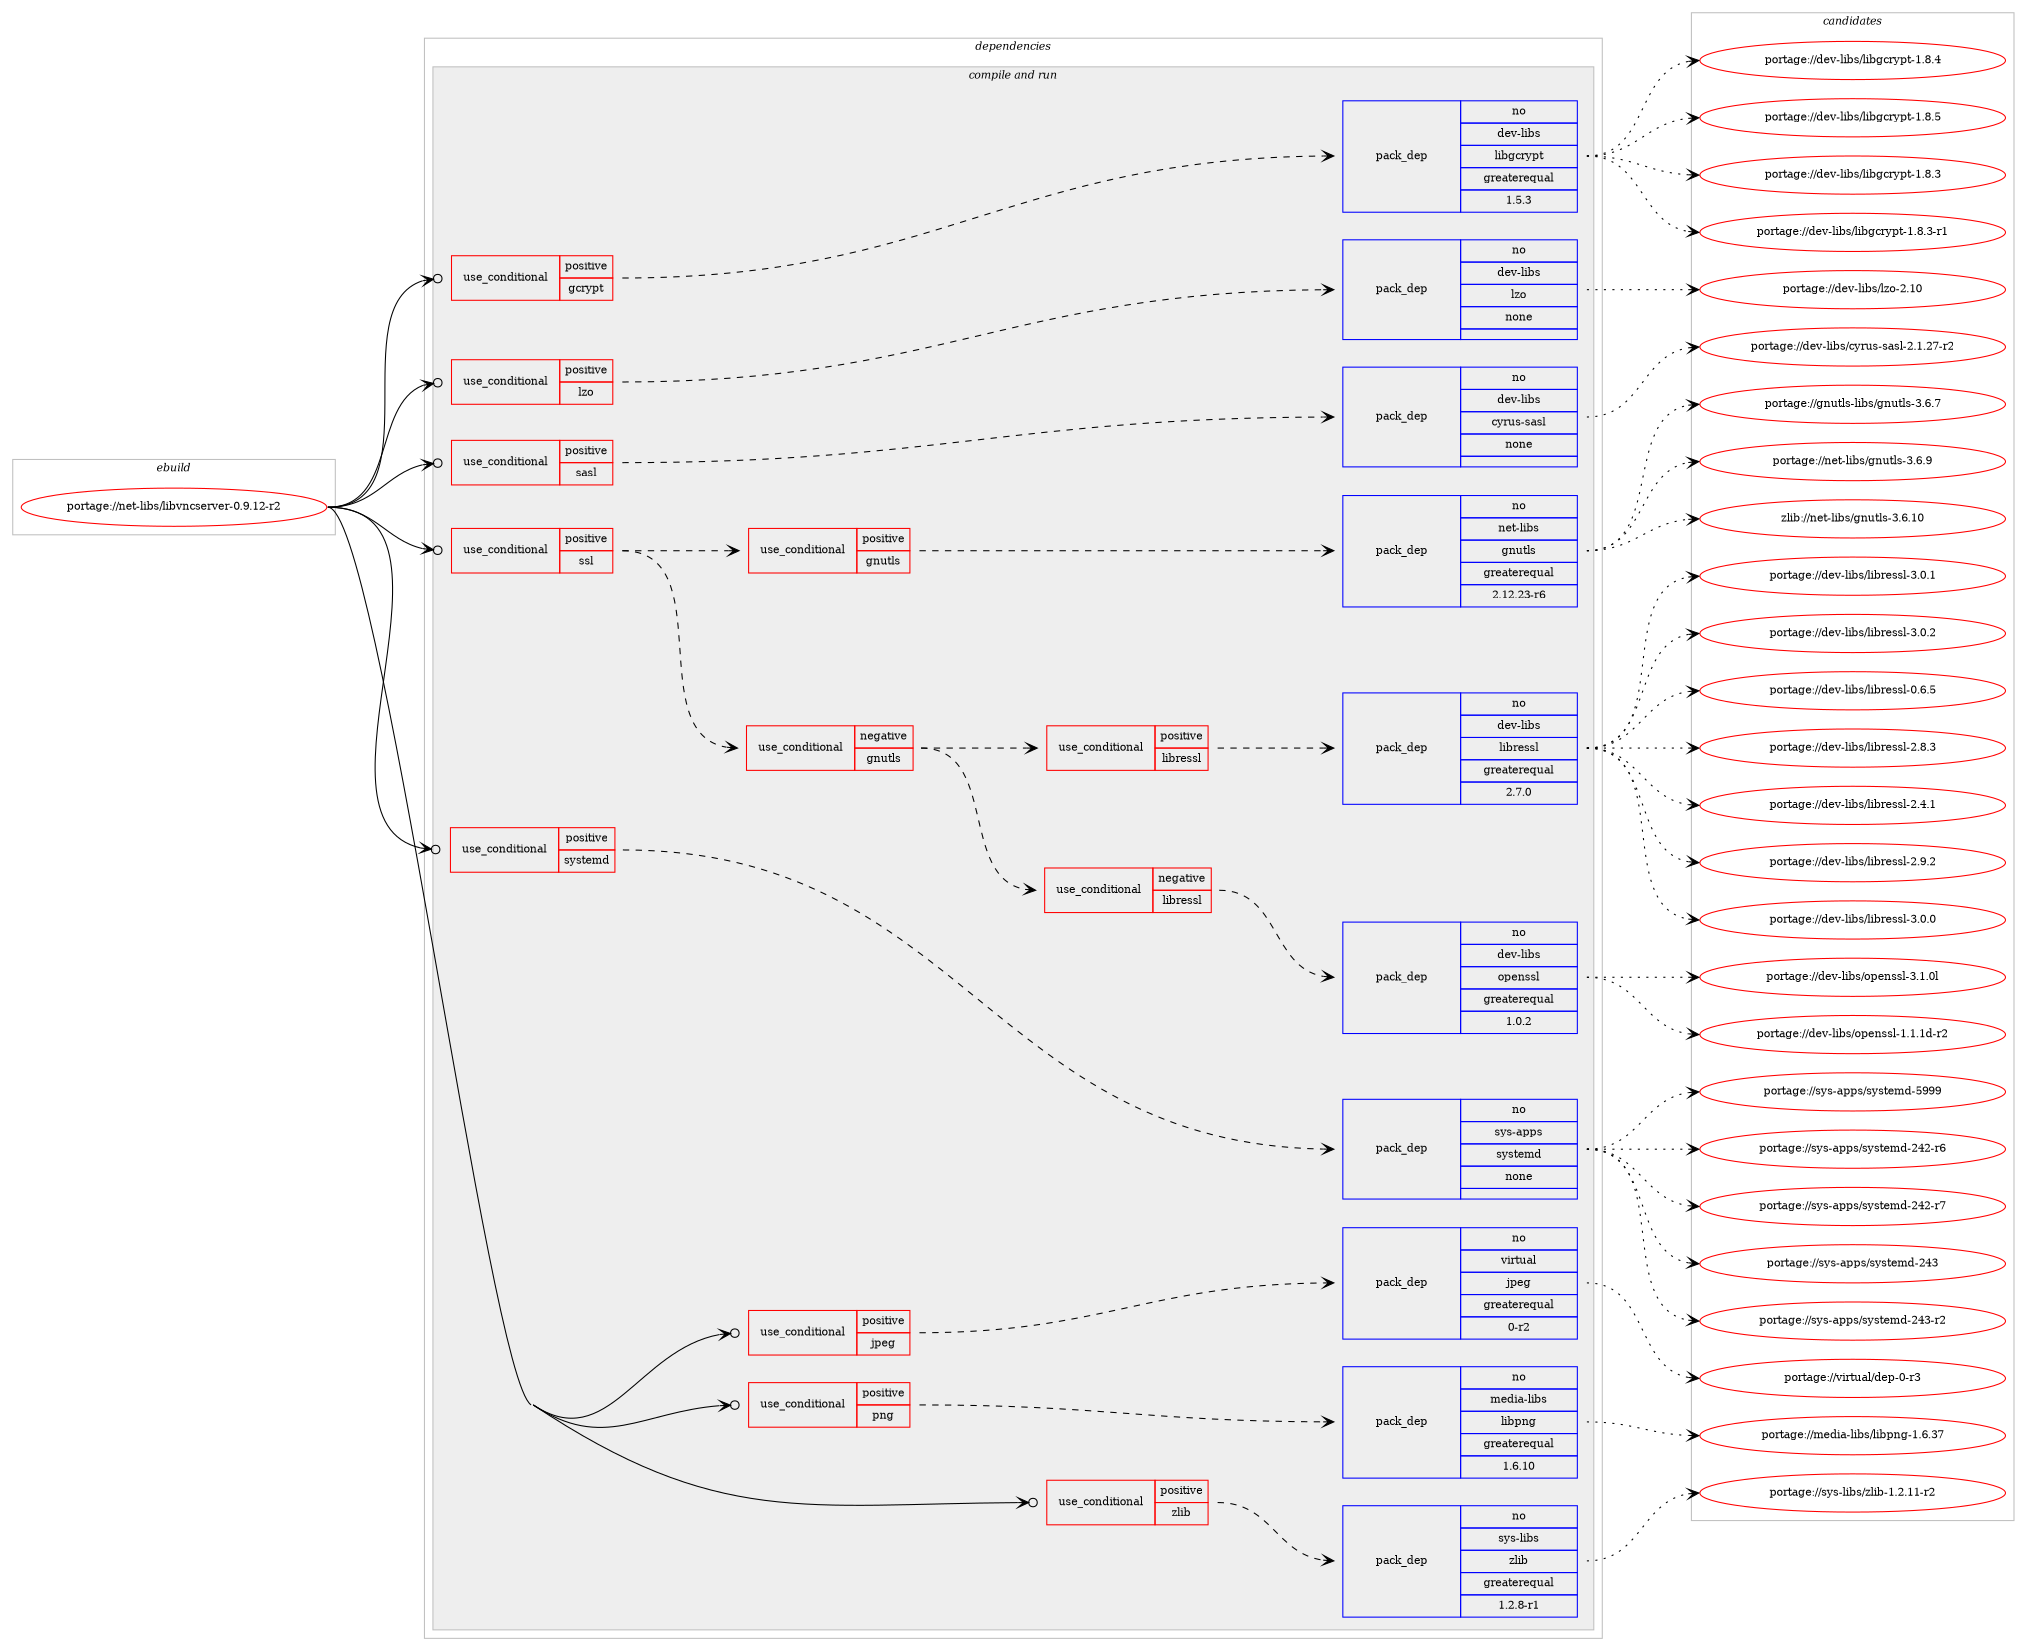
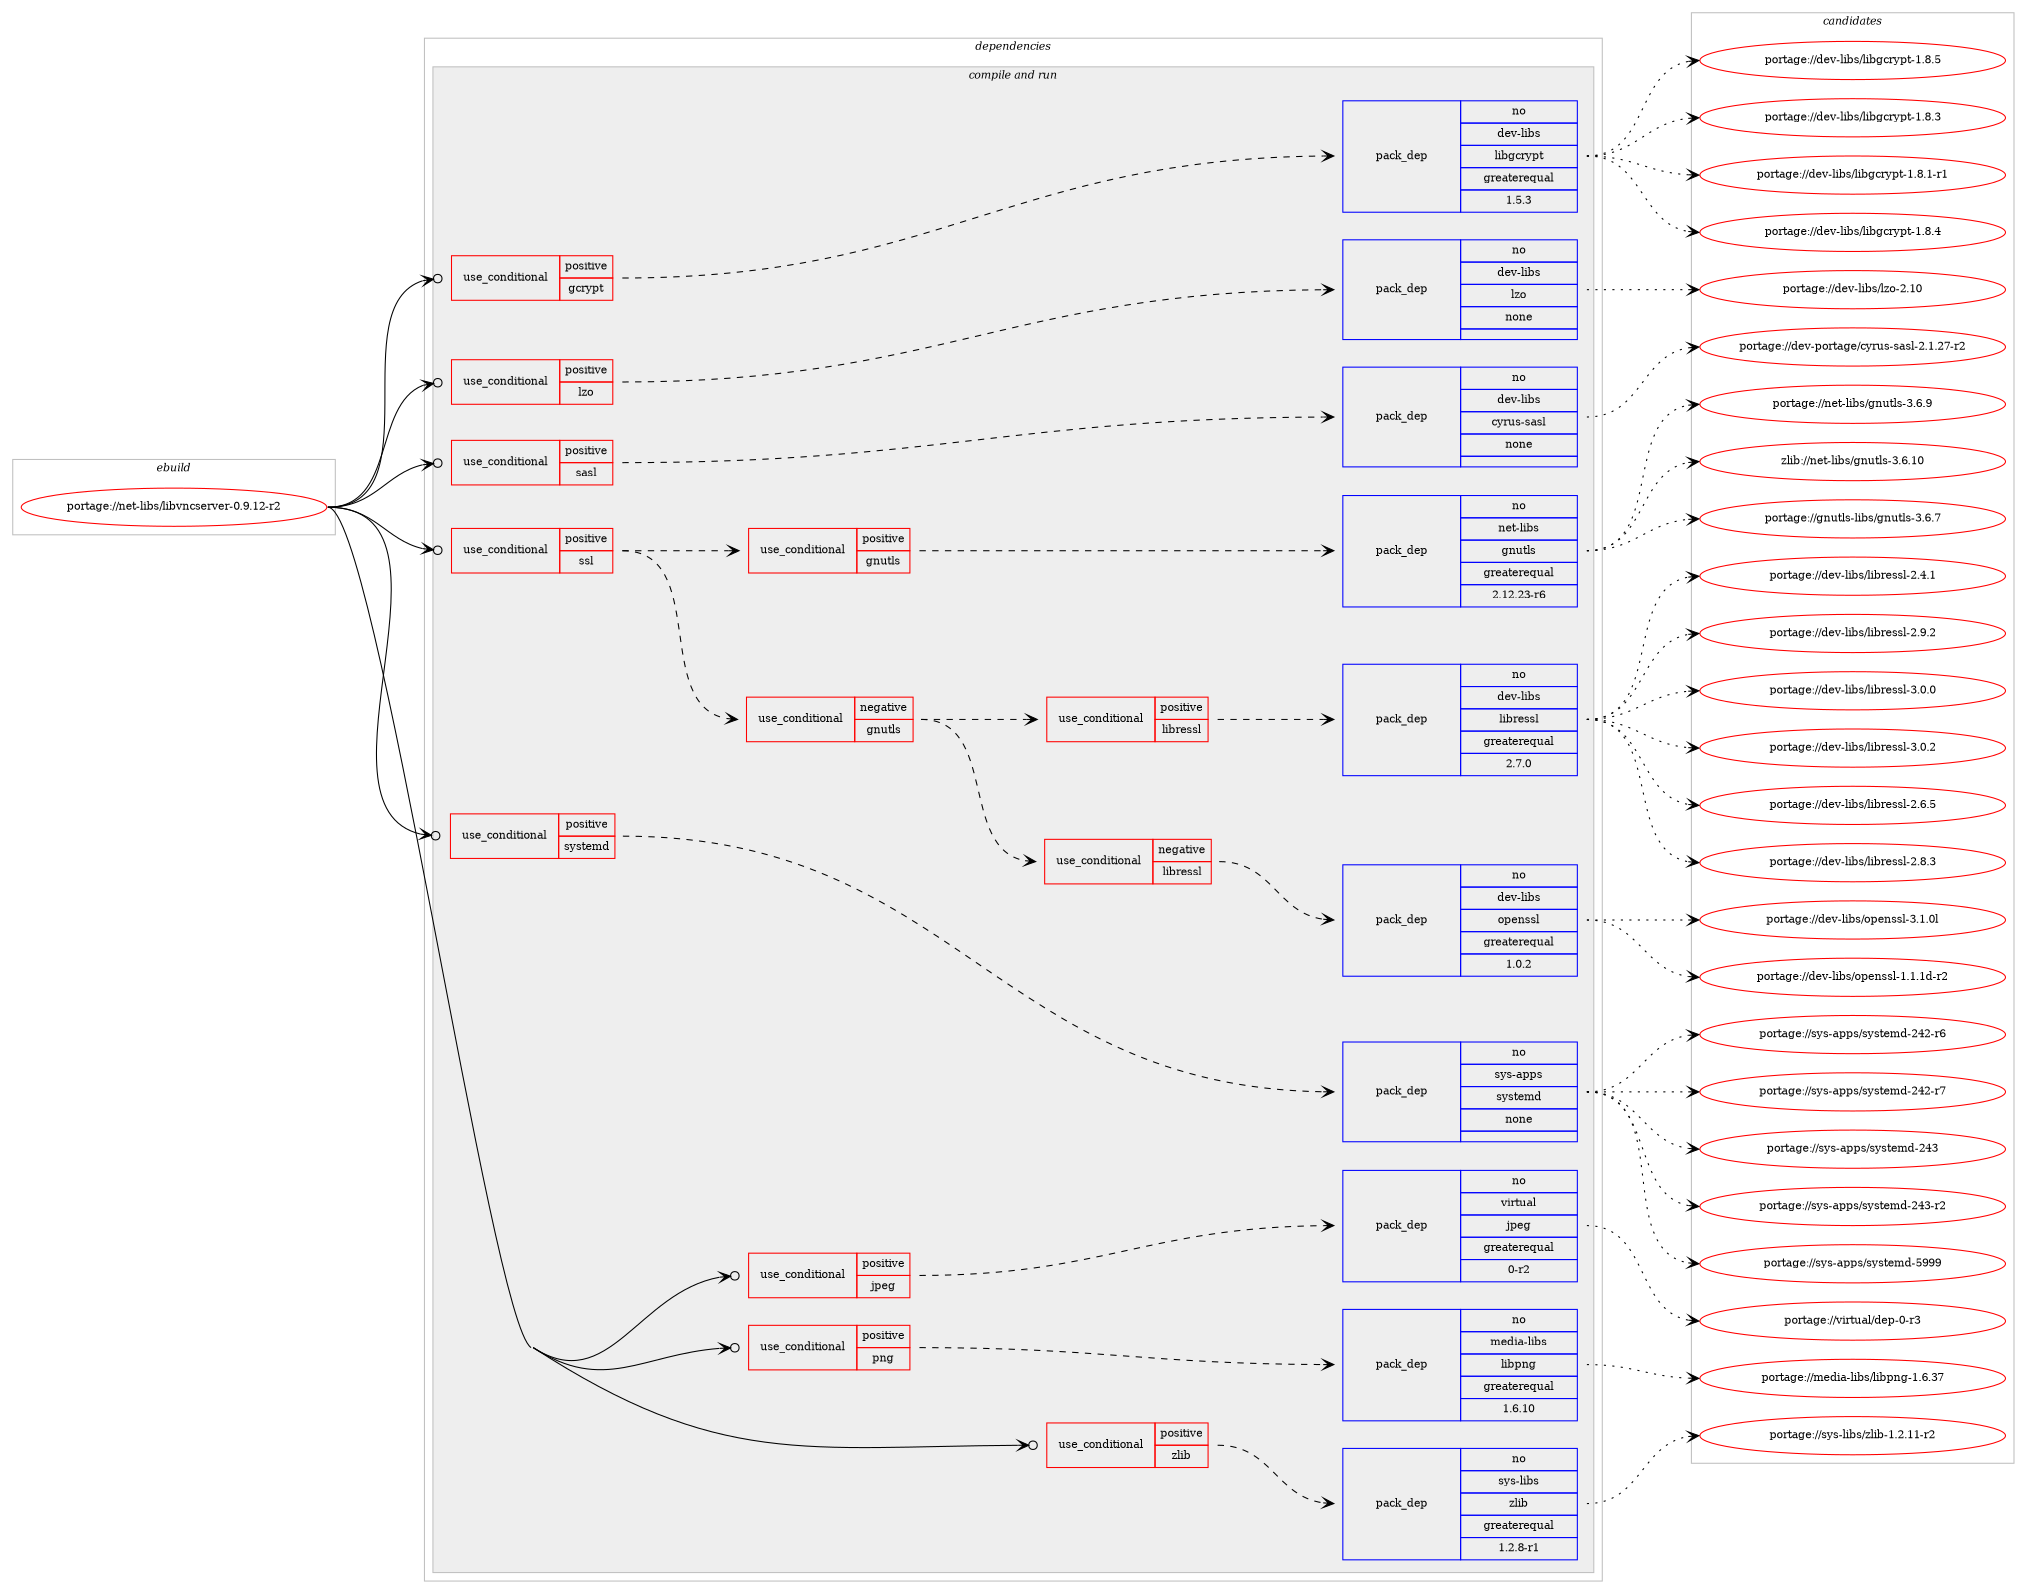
node "portage://dev-libs/libgcrypt-1.8.3-r1": label "portage://dev-libs/libgcrypt-1.8.3-r1" -> "portage://dev-libs/libgcrypt-1.8.1-r1"
node "portage://dev-libs/cyrus-sasl-2.1.27-r2": label "portage://dev-libs/cyrus-sasl-2.1.27-r2" -> "portage://dev-portage/cyrus-sasl-2.1.27-r2"
node "portage://dev-libs/libressl-3.0.1": removed
node "portage://dev-libs/libressl-0.6.5": label "portage://dev-libs/libressl-0.6.5" -> "portage://dev-libs/libressl-2.6.5"
